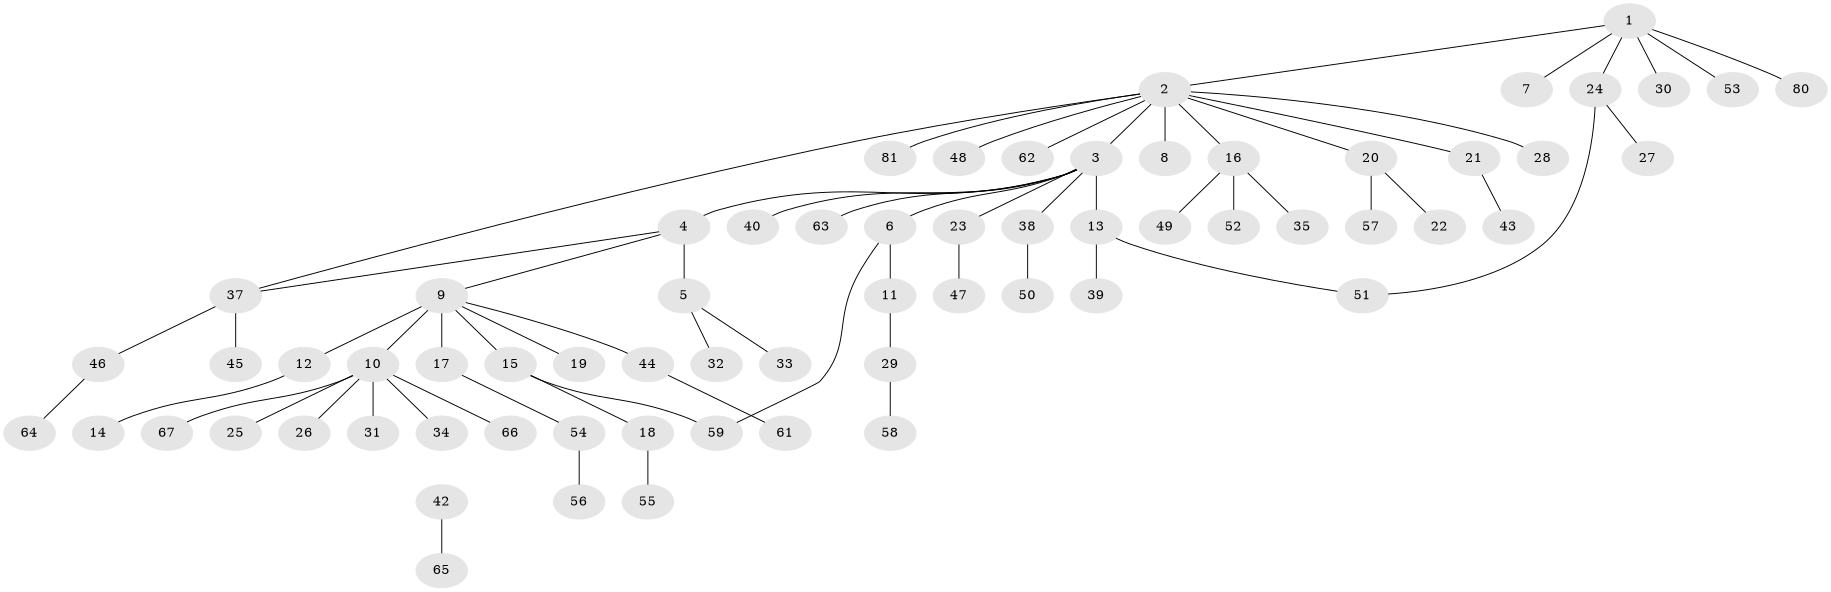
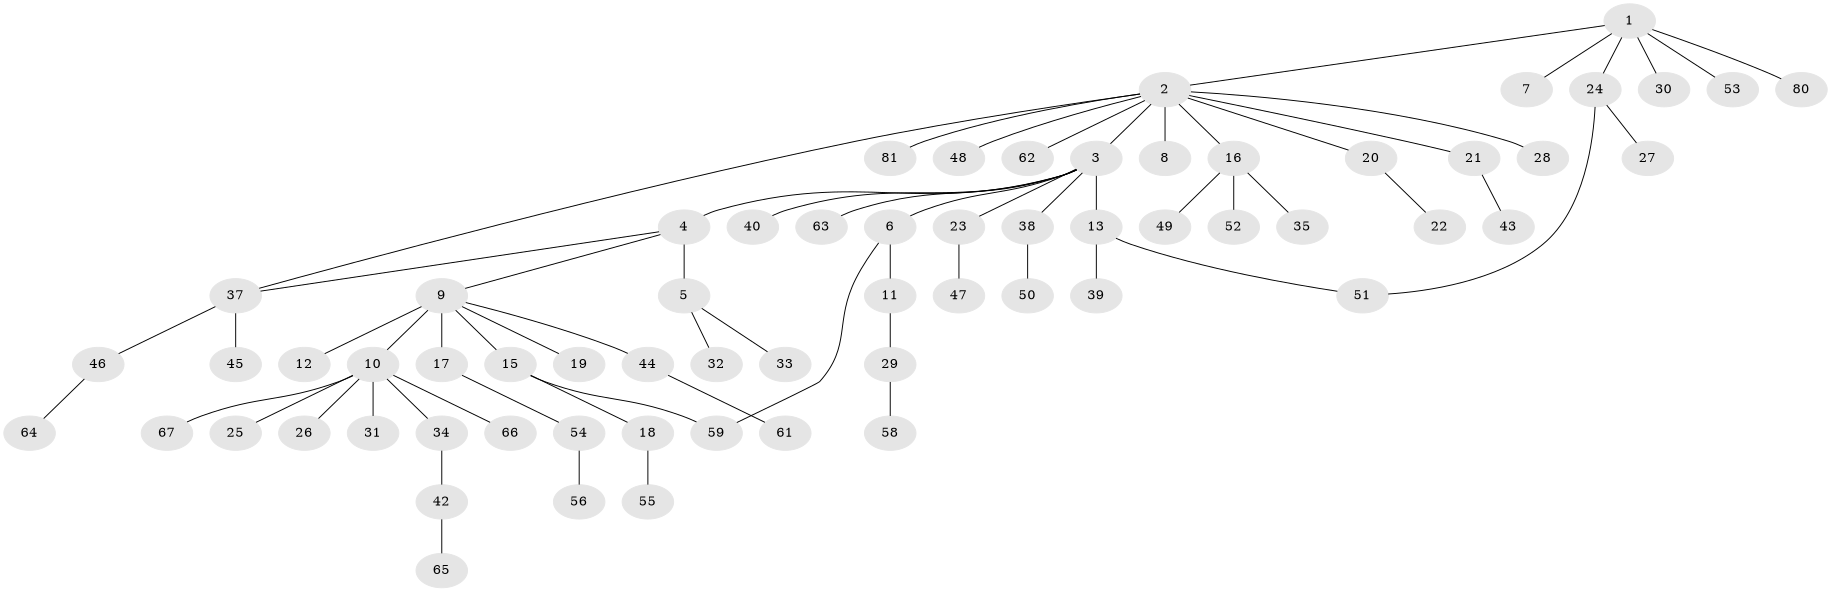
node "57": removed
node "14": removed
edge "34" -- "42": added
